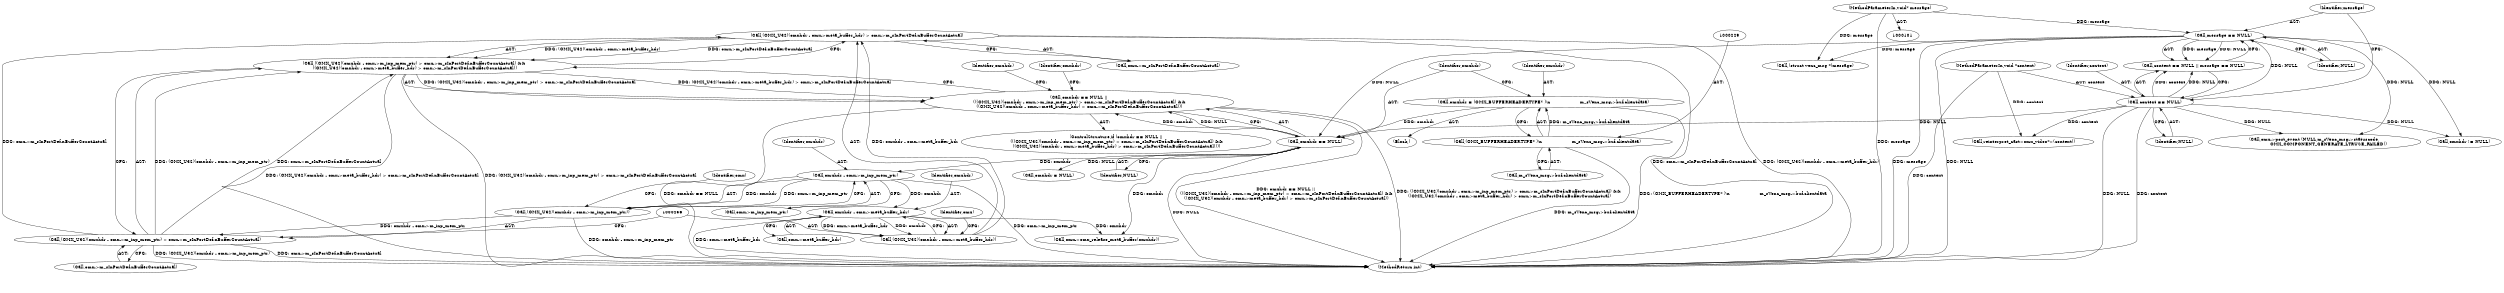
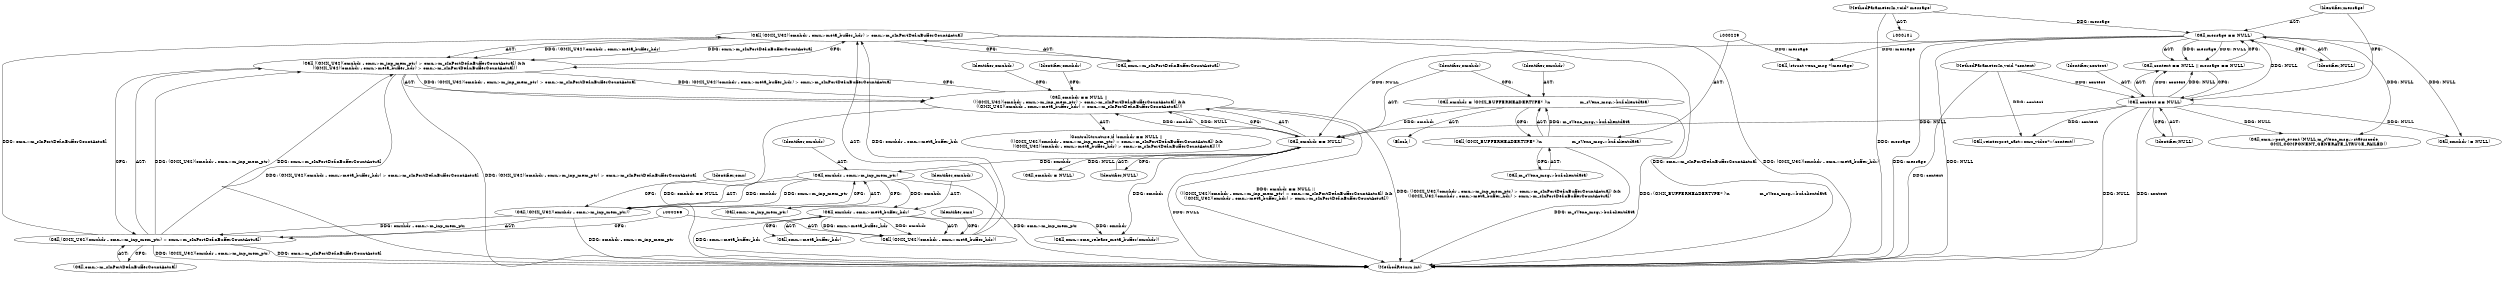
edge "(MethodParameterIn,void* message)" -> "(Call,(struct venc_msg *)message)": now "1000229" -> "(Call,(struct venc_msg *)message)"
edge "(MethodParameterIn,void *context)" -> "(Call,context == NULL)": label "AST: context" -> "DDG: context"
edge "(Call,(OMX_U32)(omxhdr - omx->meta_buffer_hdr))" -> "(Call,omxhdr - omx->meta_buffer_hdr)": removed, label "CFG:"
